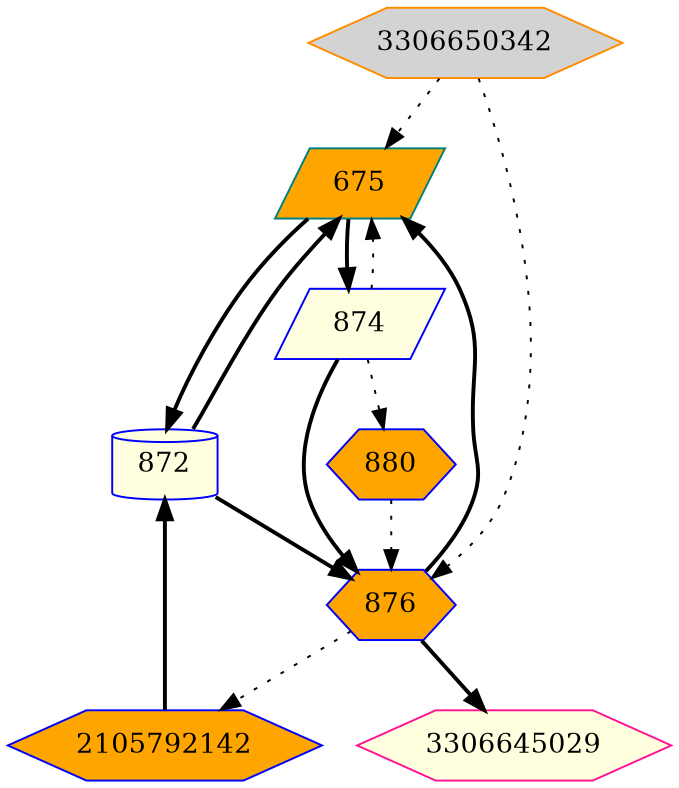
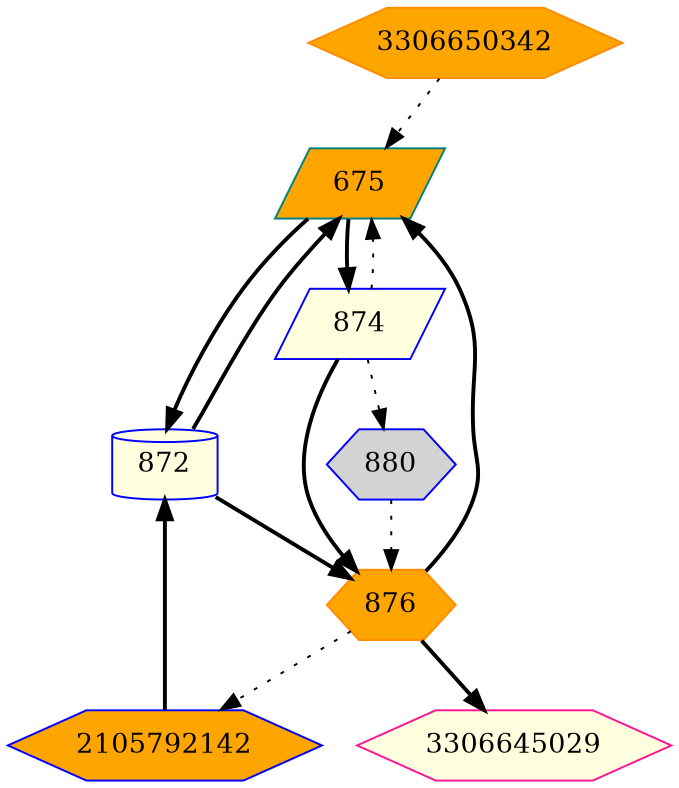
node "3306650342": fillcolor lightgrey -> orange
edge "3306650342" -> "876": removed
node "880": fillcolor orange -> lightgrey
node "876": color blue -> darkorange
